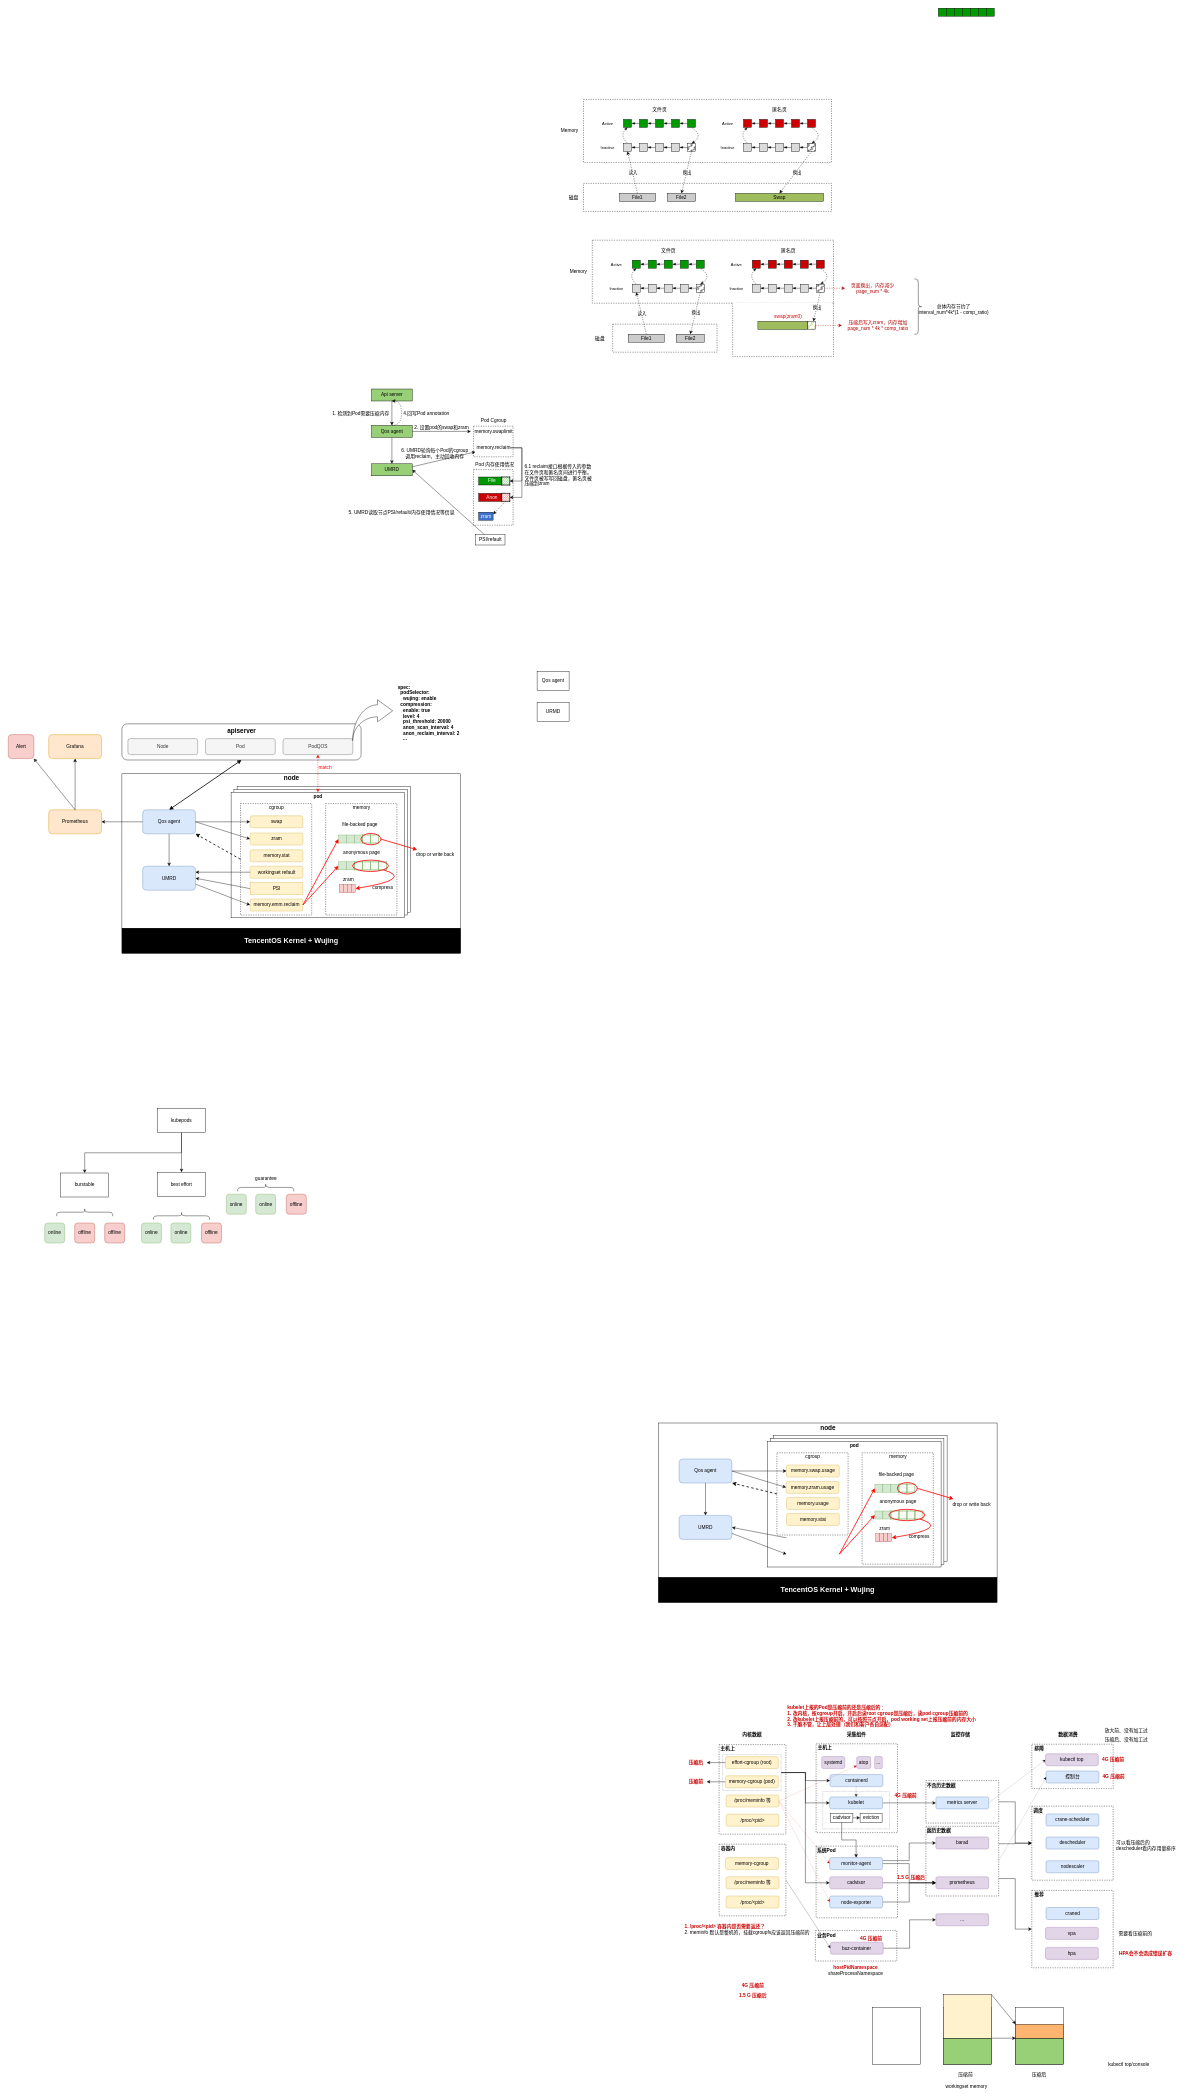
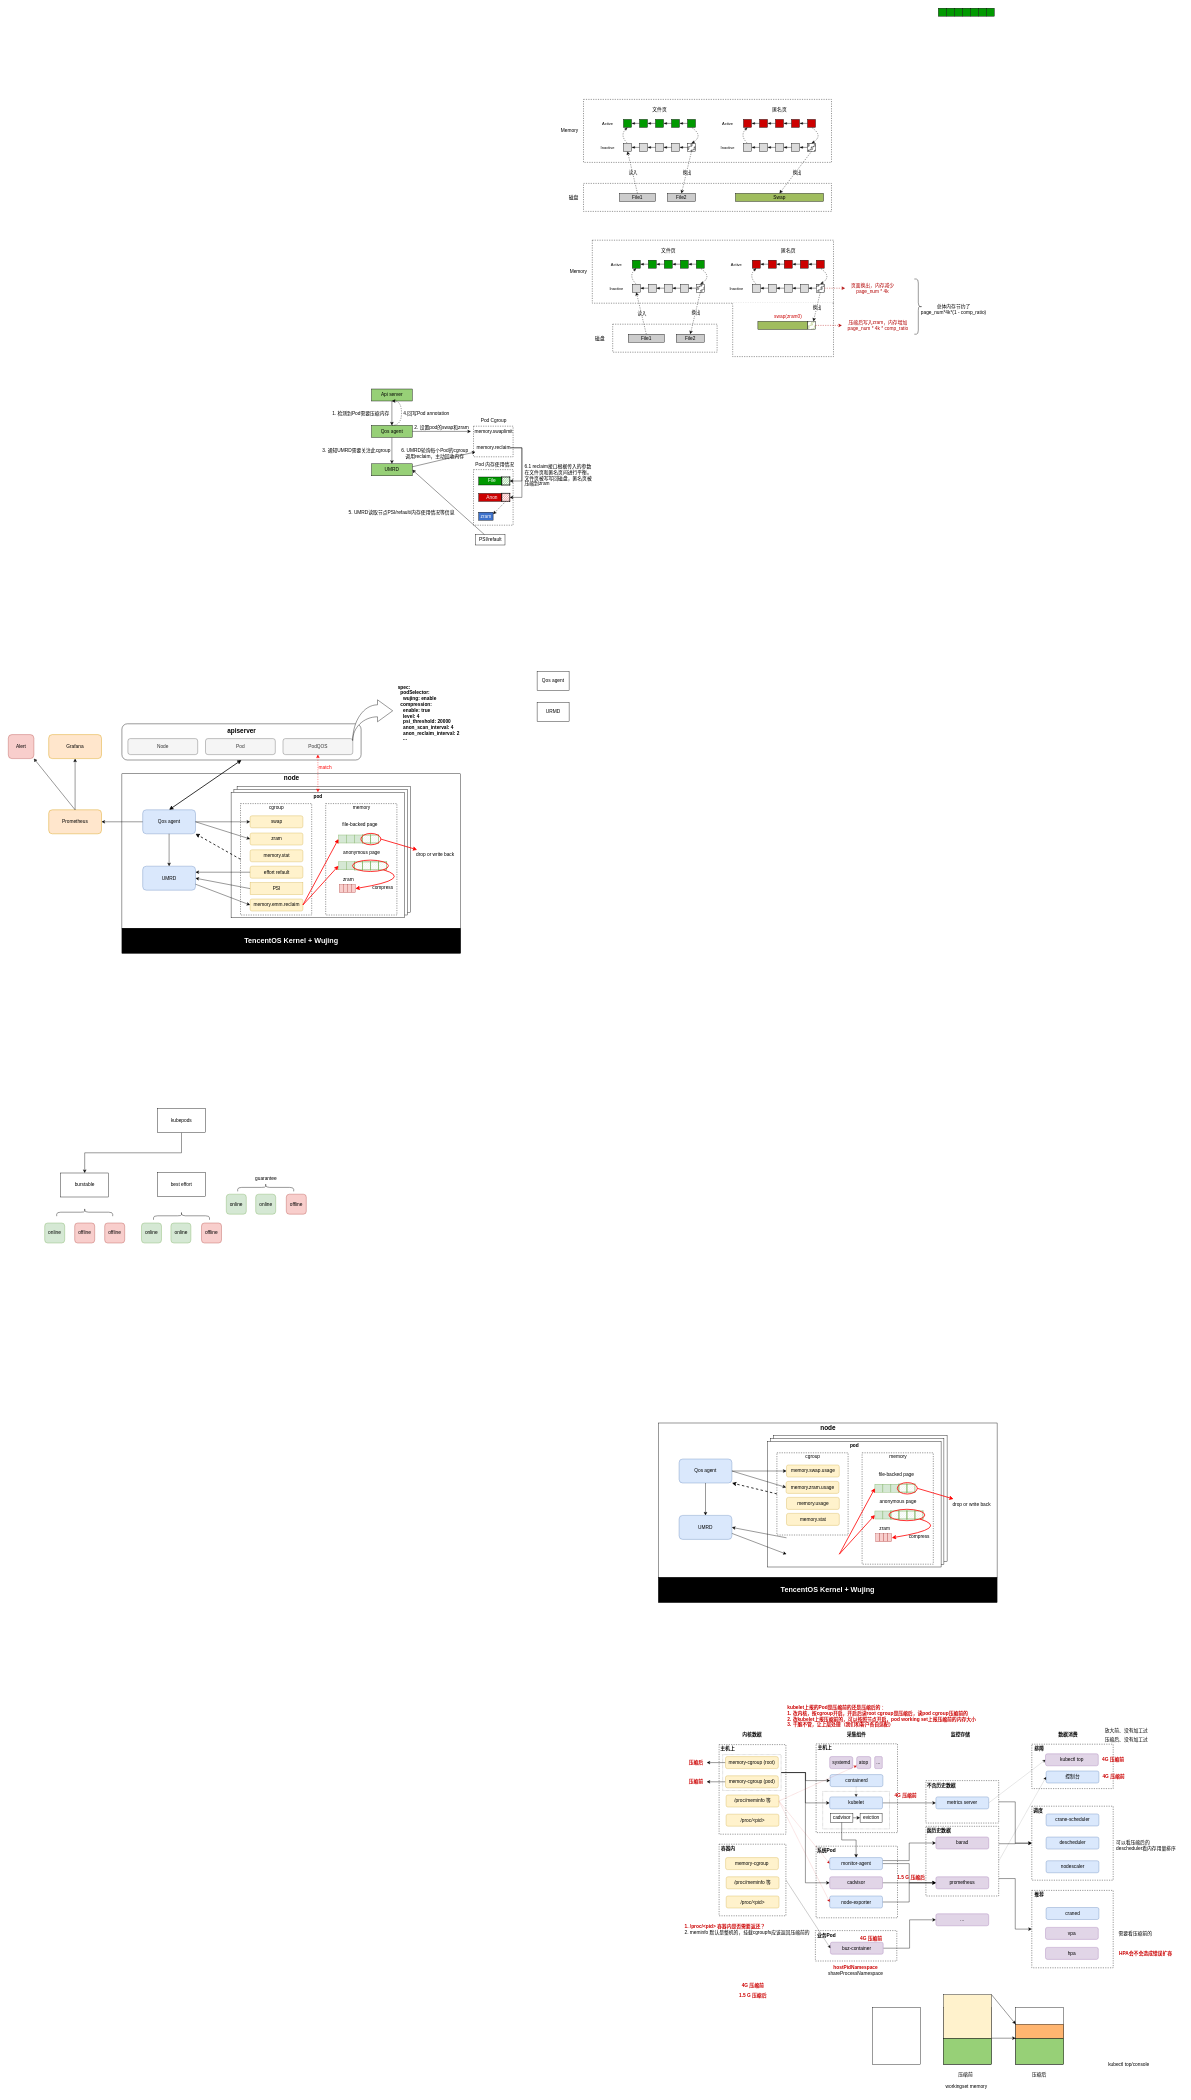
node "总体内存节约了 interval_num*4k*(1 - comp_ratio)": label "总体内存节约了 interval_num*4k*(1 - comp_ratio)" -> "总体内存节约了 page_num*4k*(1 - comp_ratio)"
node "3. 通知UMRD需要关注此cgroup": added
node "workingset refault": label "workingset refault" -> "effort refault"
edge "kubepods" -> "best effort": removed
node "effort-cgroup (root)": label "effort-cgroup (root)" -> "memory-cgroup (root)"
node "systemd": moved (833, 1763) -> (841, 1763)
